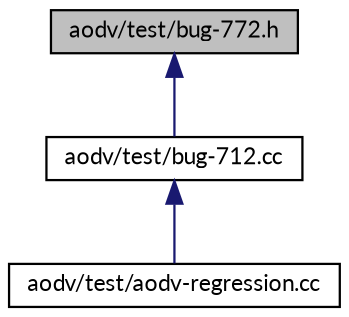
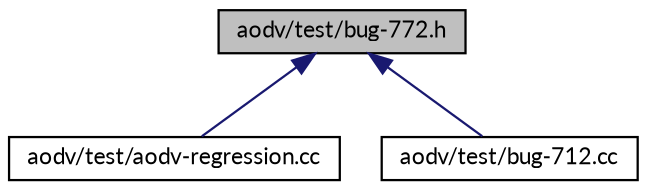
edge "aodv/test/aodv-regression.cc" -> "aodv/test/bug-712.cc": now "aodv/test/aodv-regression.cc" -> "aodv/test/bug-772.h"
